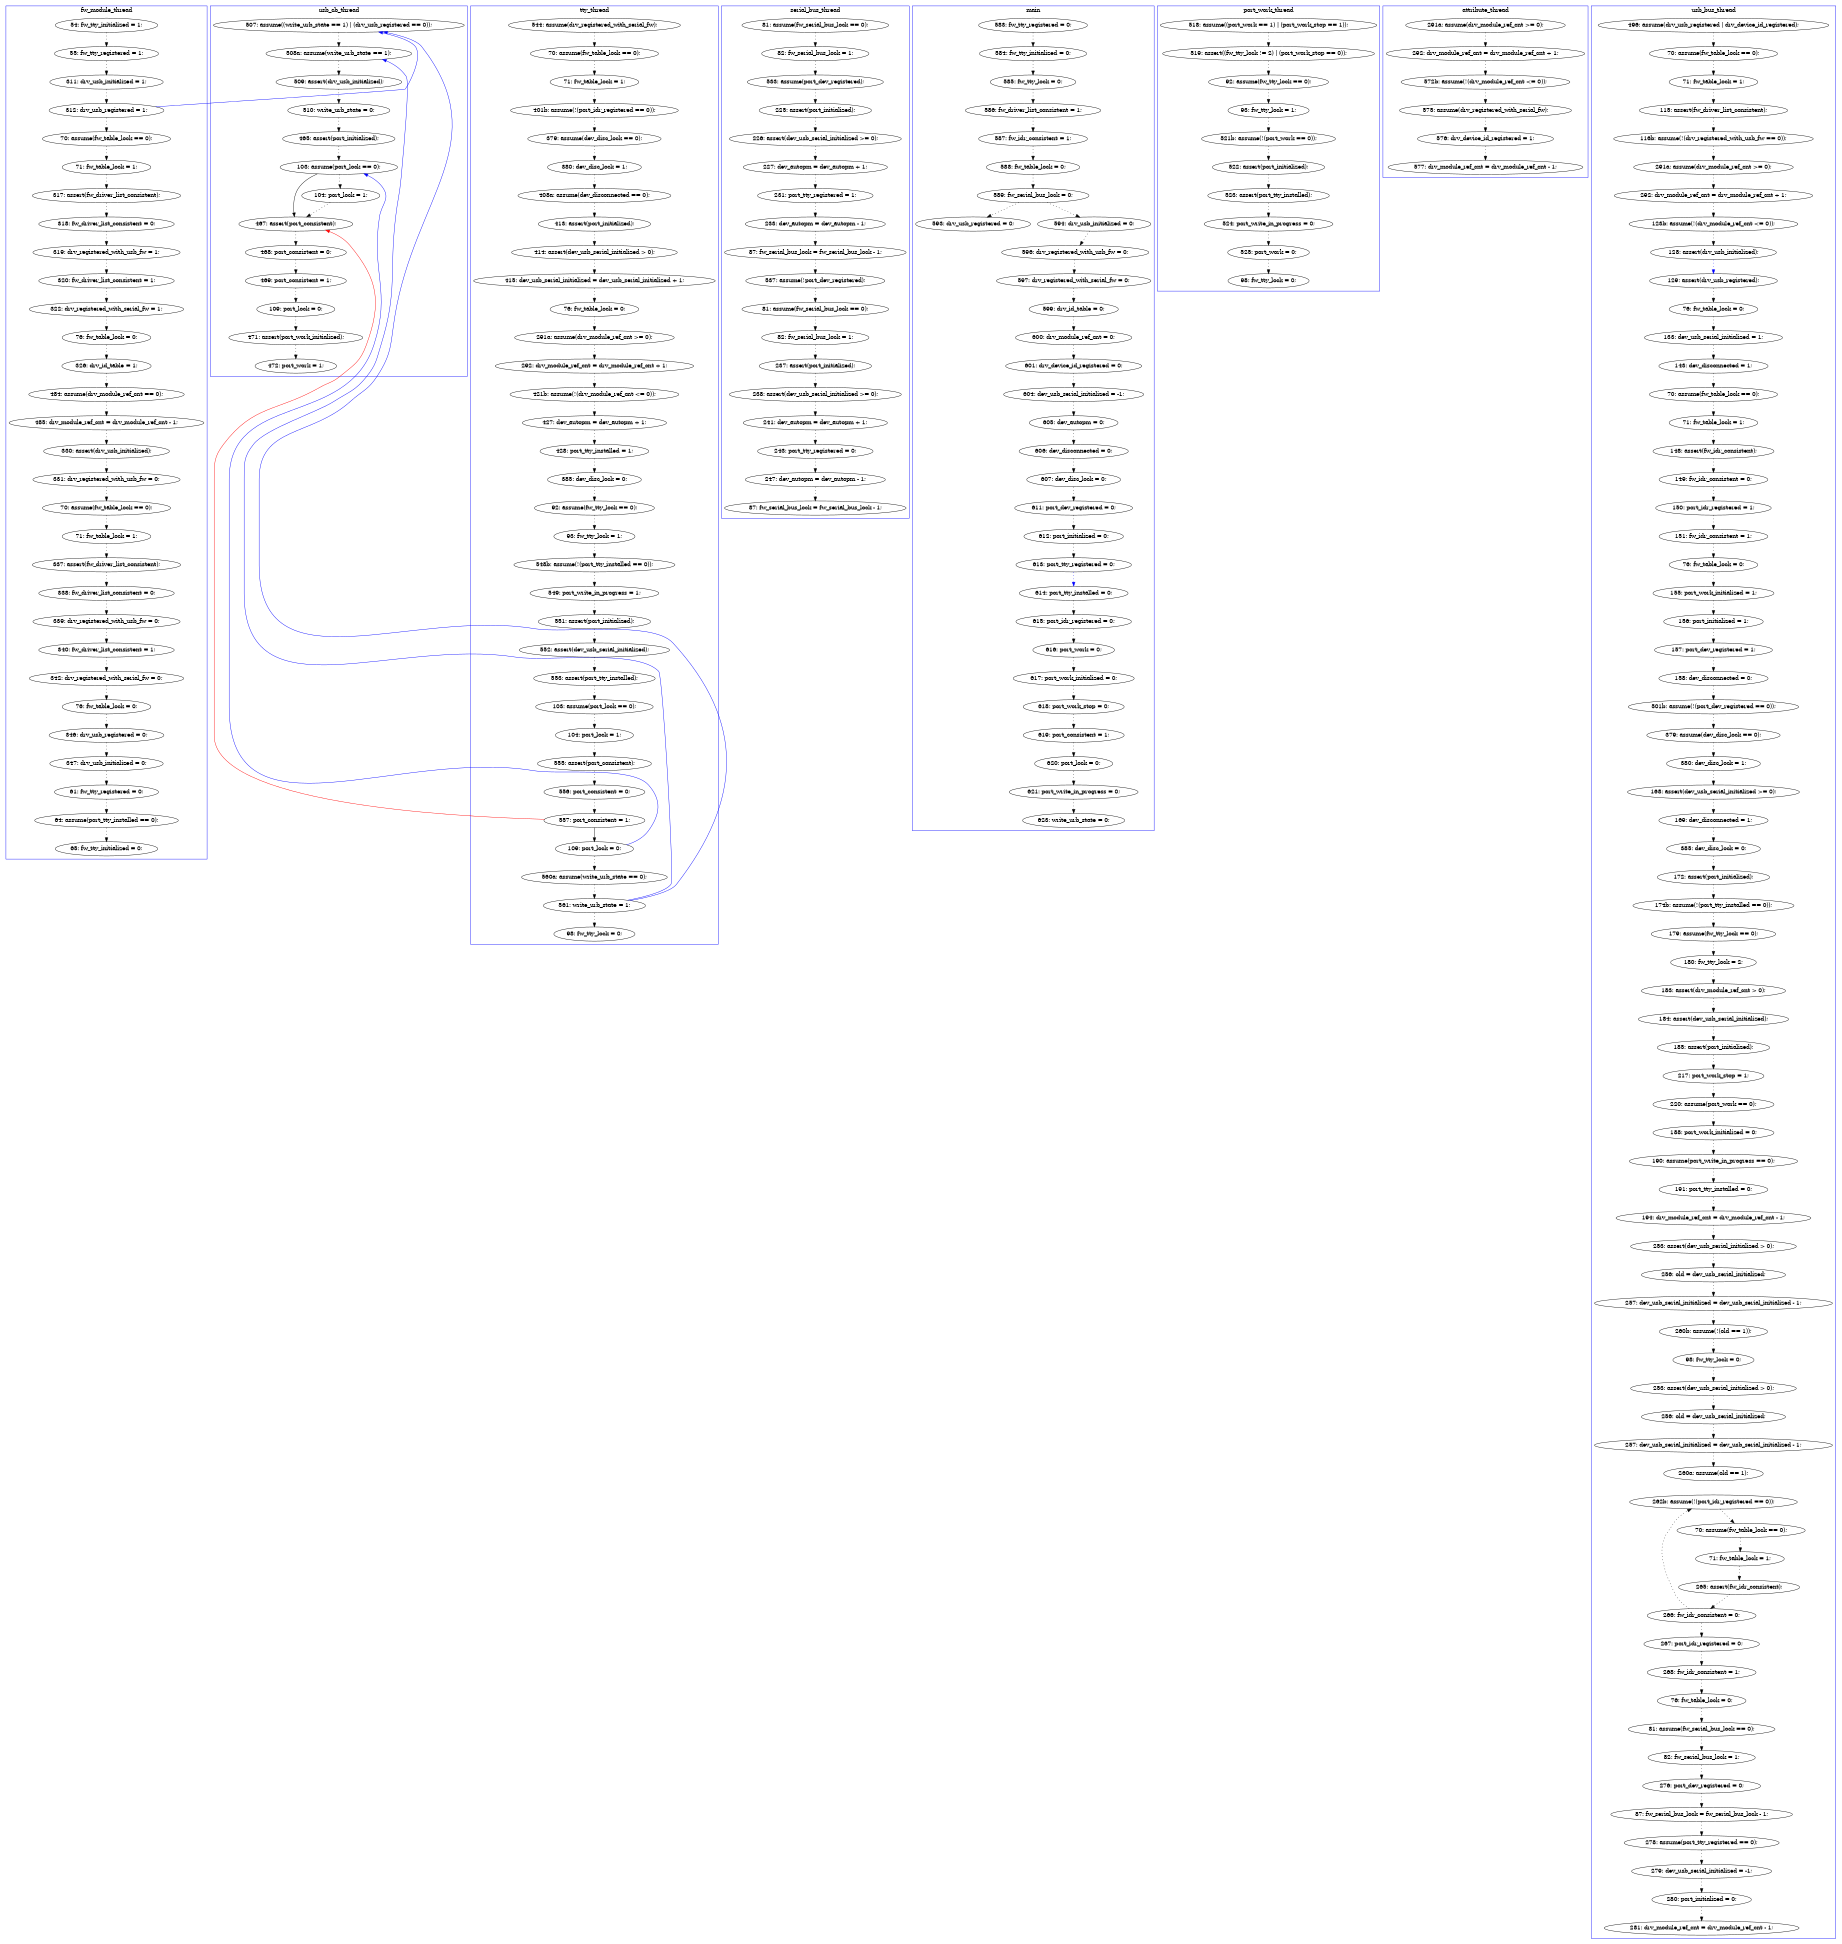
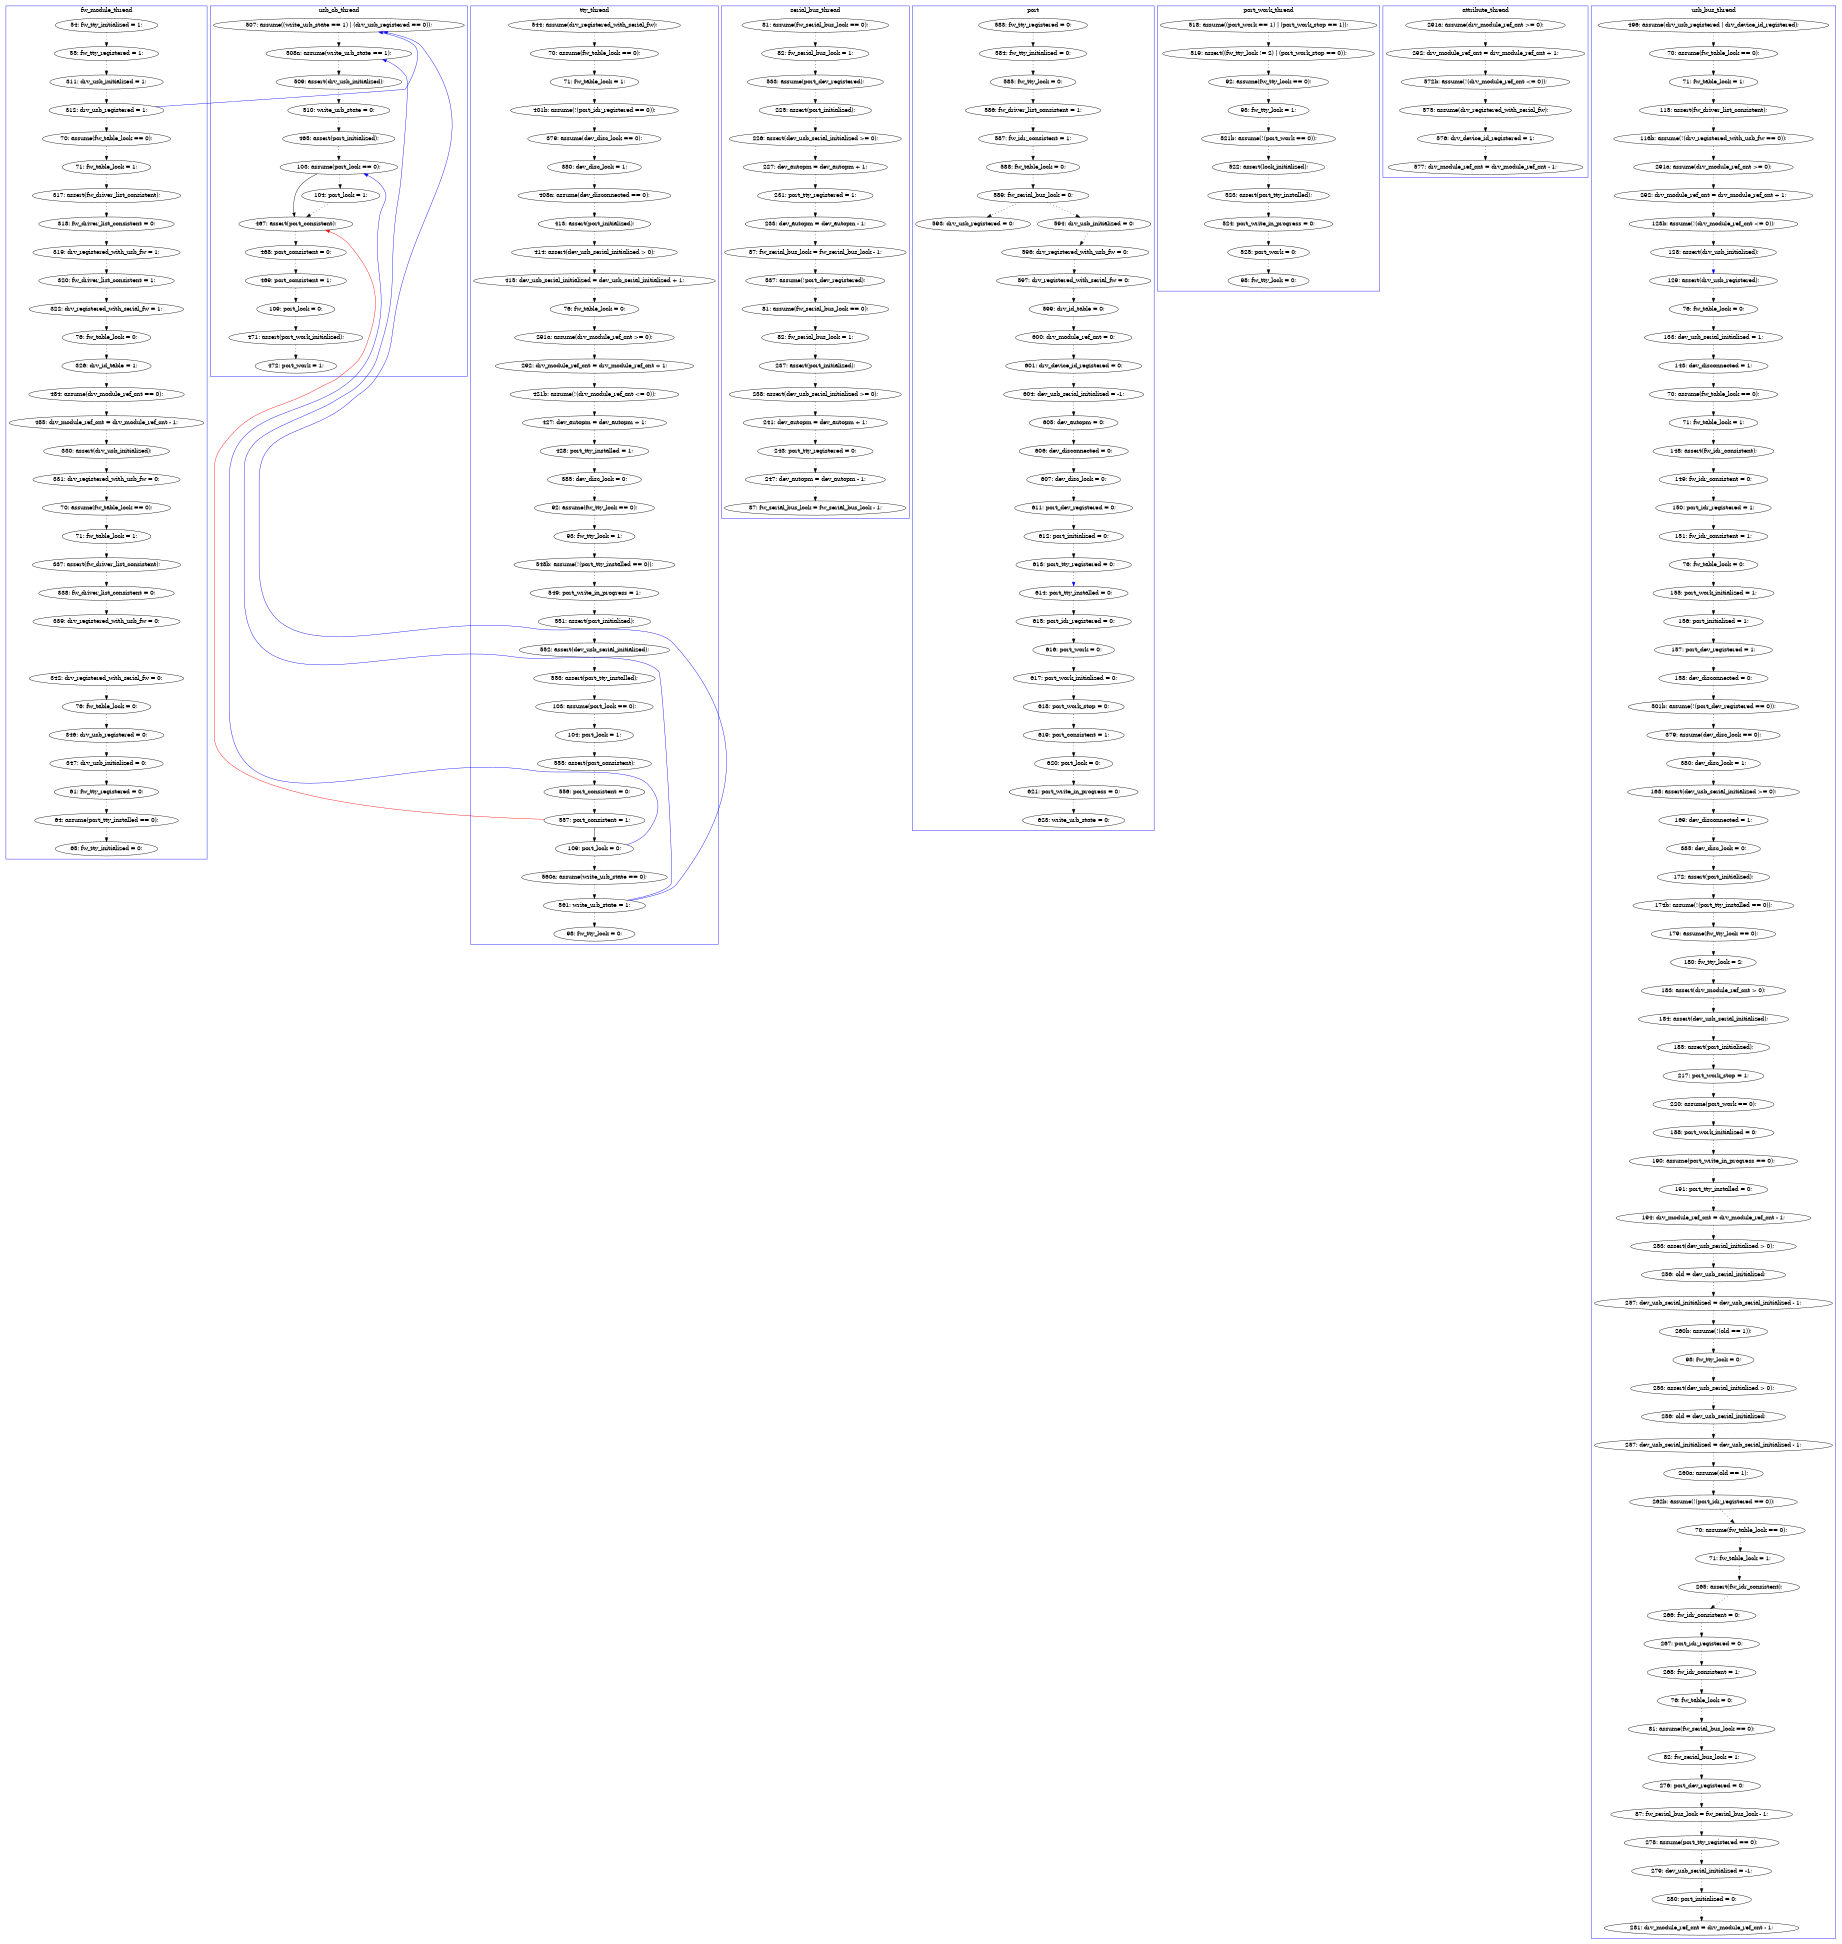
cluster "main": label "main" -> "port"
node "522: assert(port_initialized);": label "522: assert(port_initialized);" -> "522: assert(lock_initialized);"
node "340: fw_driver_list_consistent = 1;": removed
edge "266: fw_idr_consistent = 0;" -> "262b: assume(!(port_idr_registered == 0));": now "260a: assume(old == 1);" -> "262b: assume(!(port_idr_registered == 0));"
